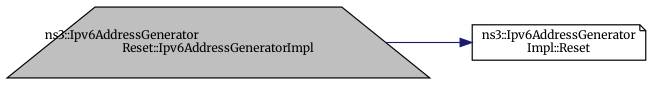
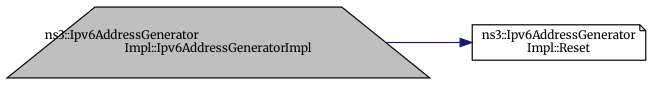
node "ns3::Ipv6AddressGenerator Reset::Ipv6AddressGeneratorImpl": label "ns3::Ipv6AddressGenerator Reset::Ipv6AddressGeneratorImpl" -> "ns3::Ipv6AddressGenerator Impl::Ipv6AddressGeneratorImpl"
